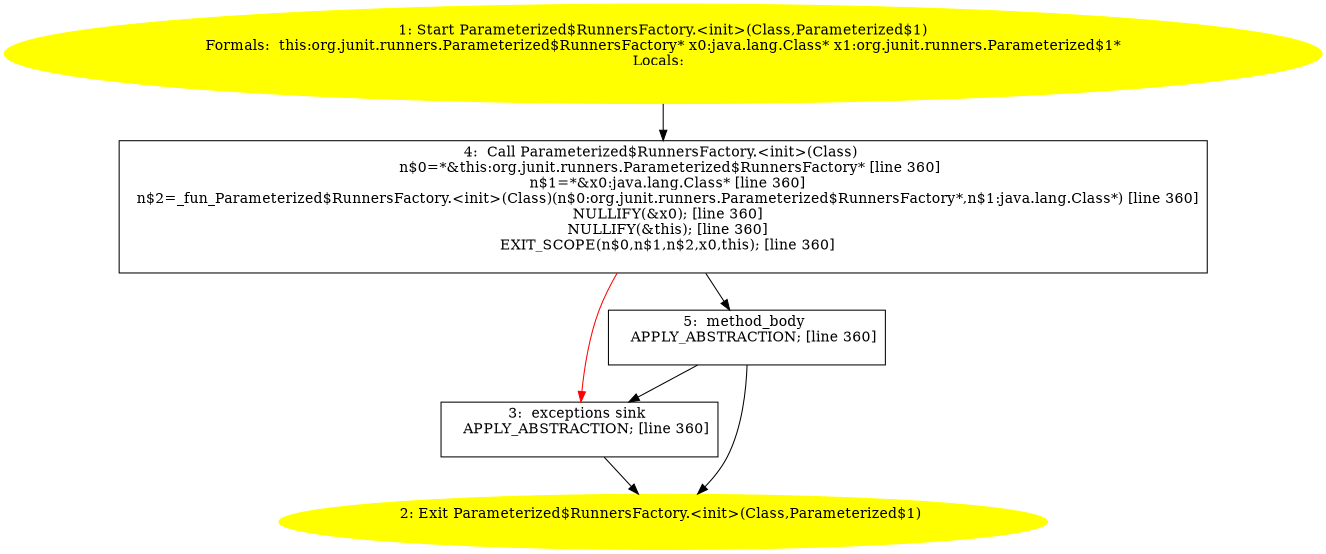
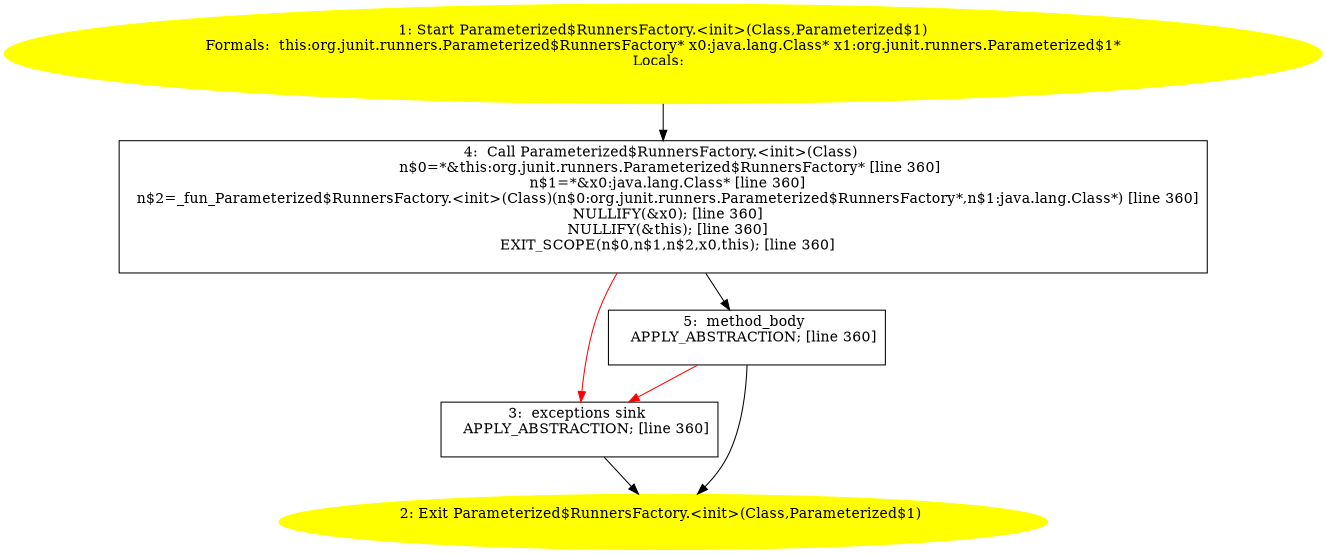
edge "5:  method_body APPLY_ABSTRACTION; [line 360]" -> "3:  exceptions sink APPLY_ABSTRACTION; [line 360]": color black -> red
